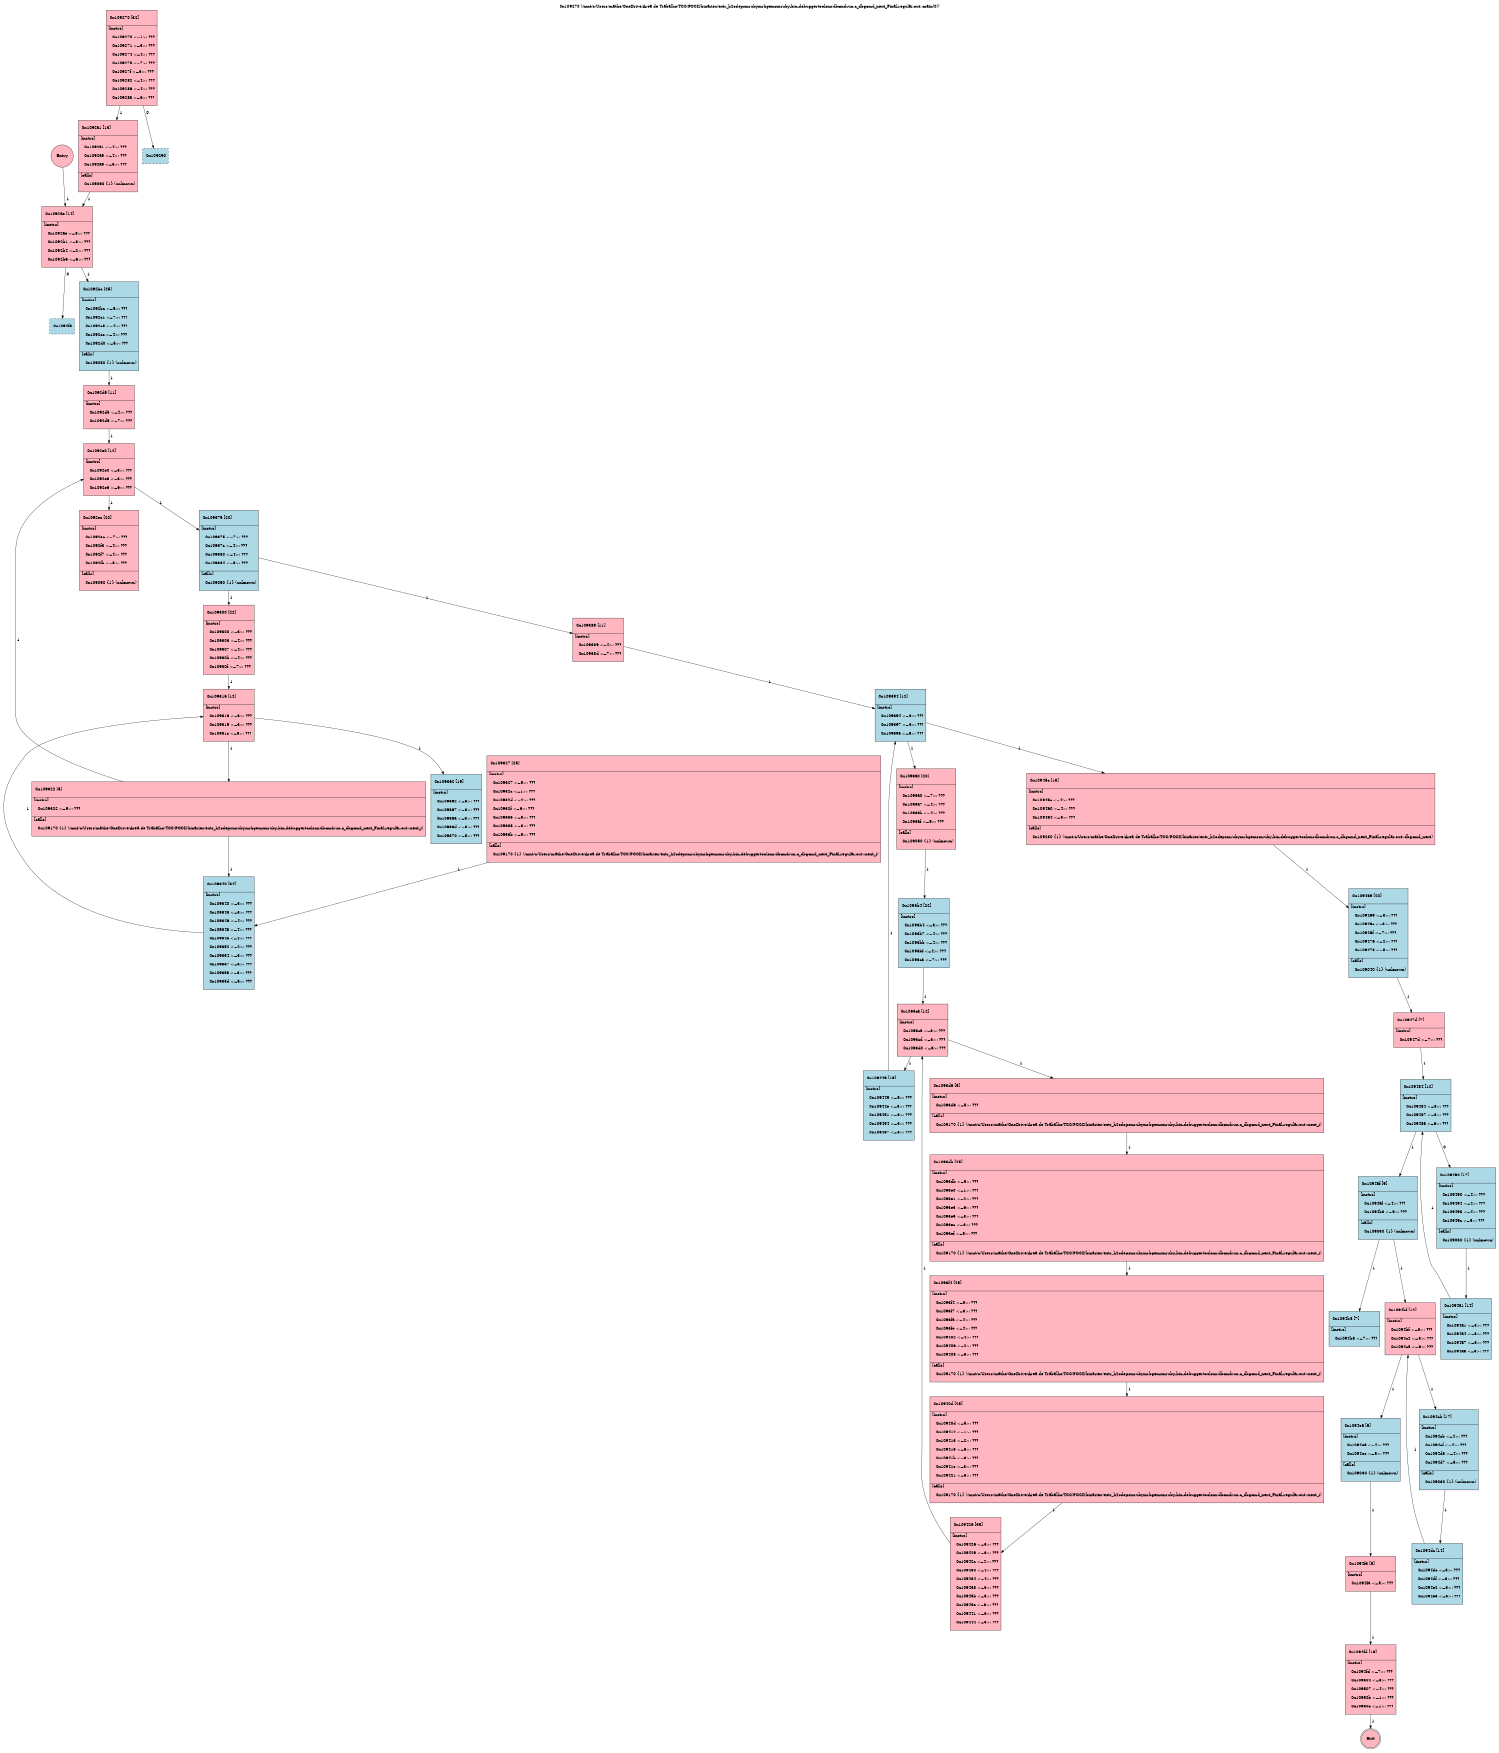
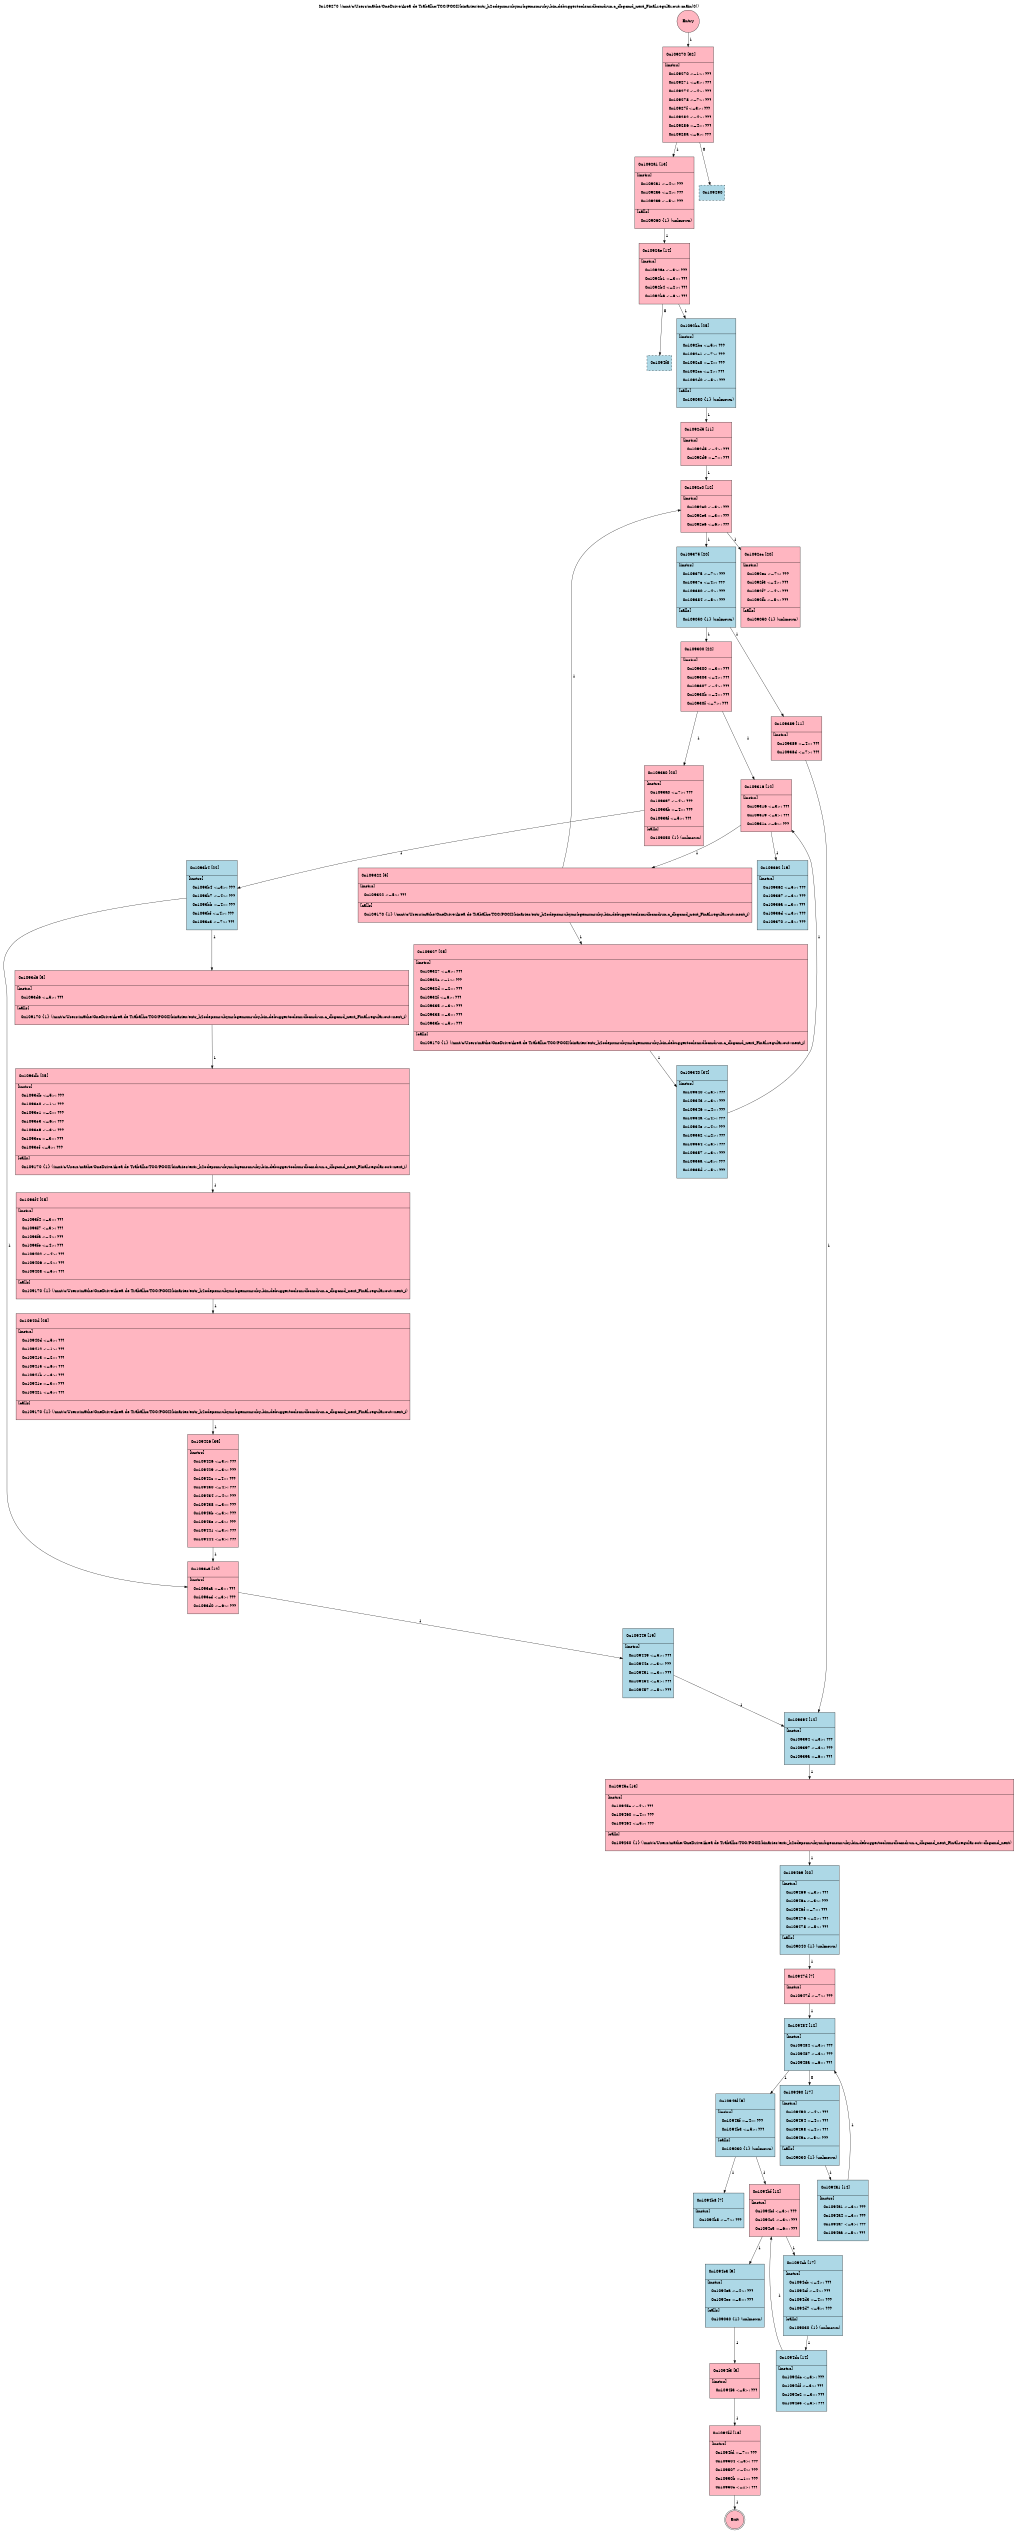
edge "Entry" -> "0x1092ae [14]": now "Entry" -> "0x109270 [32]"
edge "0x109394 [12]" -> "0x1093a0 [20]": now "0x109300 [22]" -> "0x1093a0 [20]"
edge "0x109322 [5]" -> "0x109340 [34]": now "0x109322 [5]" -> "0x109327 [25]"
edge "0x1093ca [12]" -> "0x1093d6 [5]": now "0x1093b4 [22]" -> "0x1093d6 [5]"
